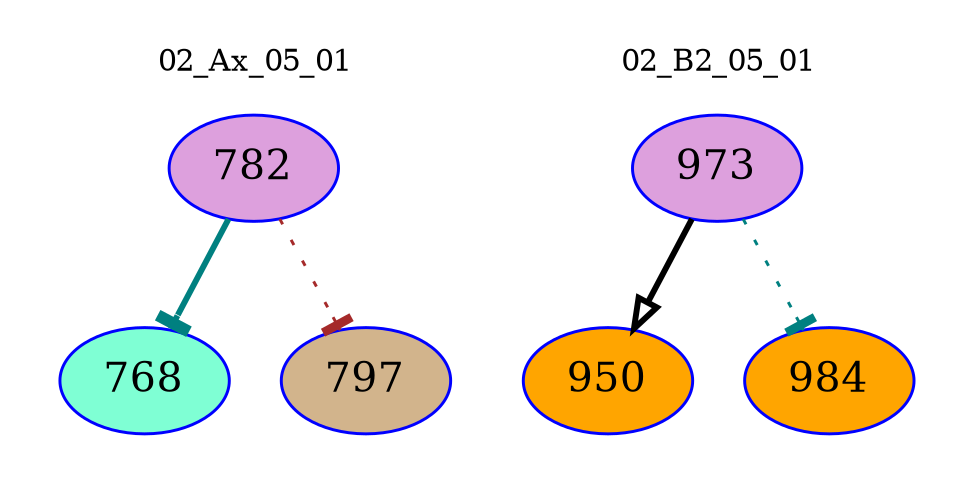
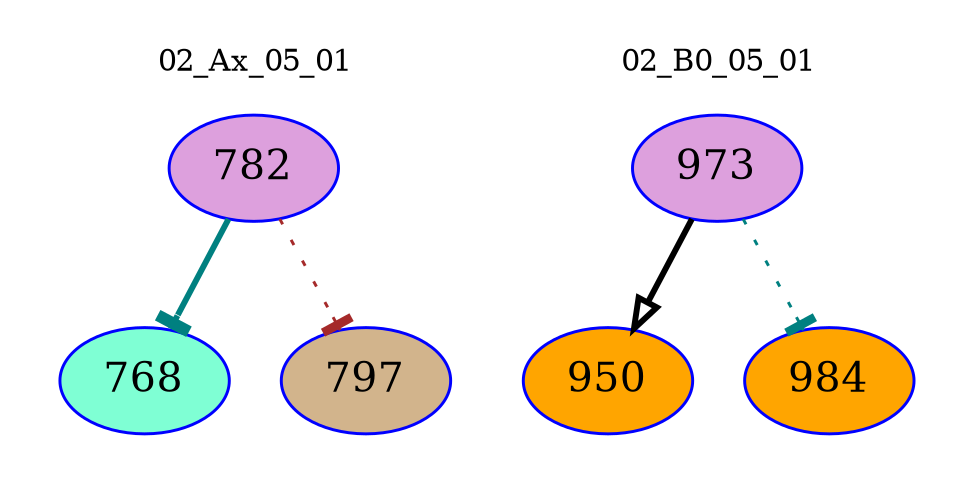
cluster "02_B2_05_01": label "02_B2_05_01" -> "02_B0_05_01"
